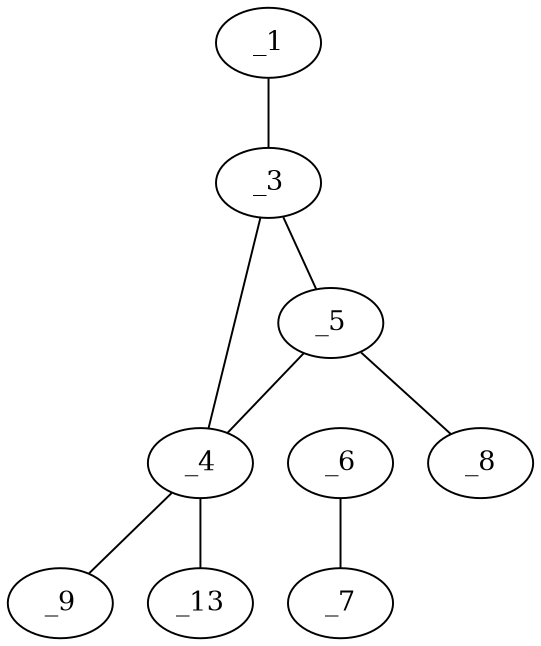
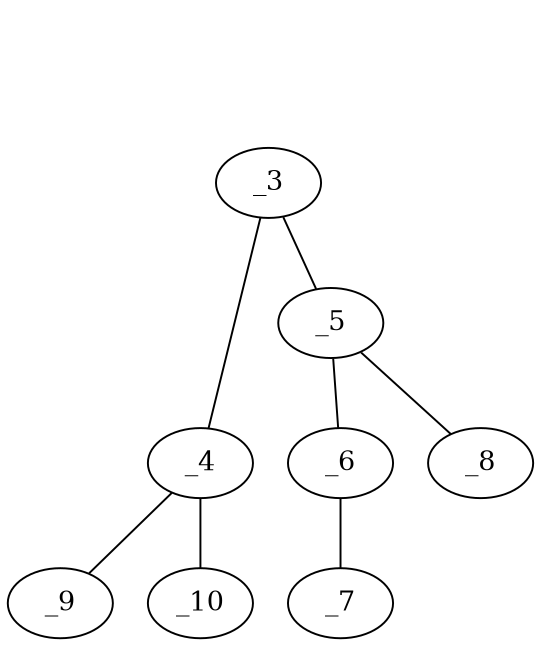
node "_1": removed
edge "_5" -- "_4": now "_5" -- "_6"
node "_13": label "_13" -> "_10"
